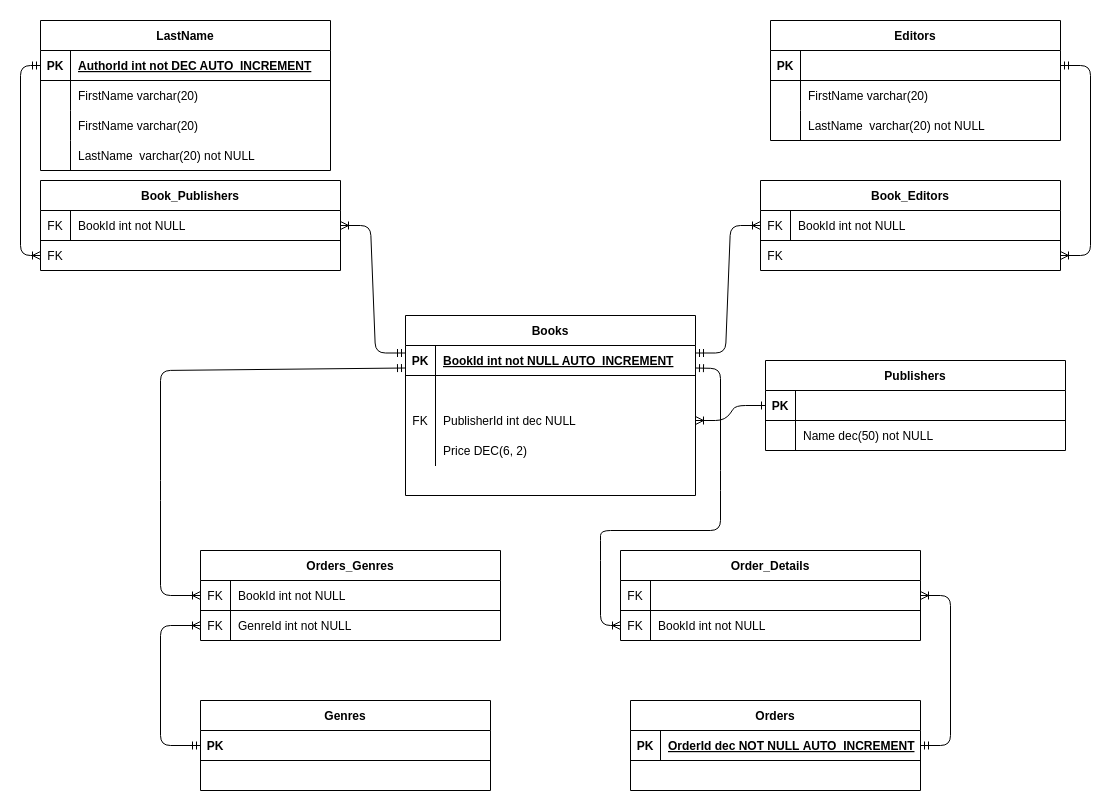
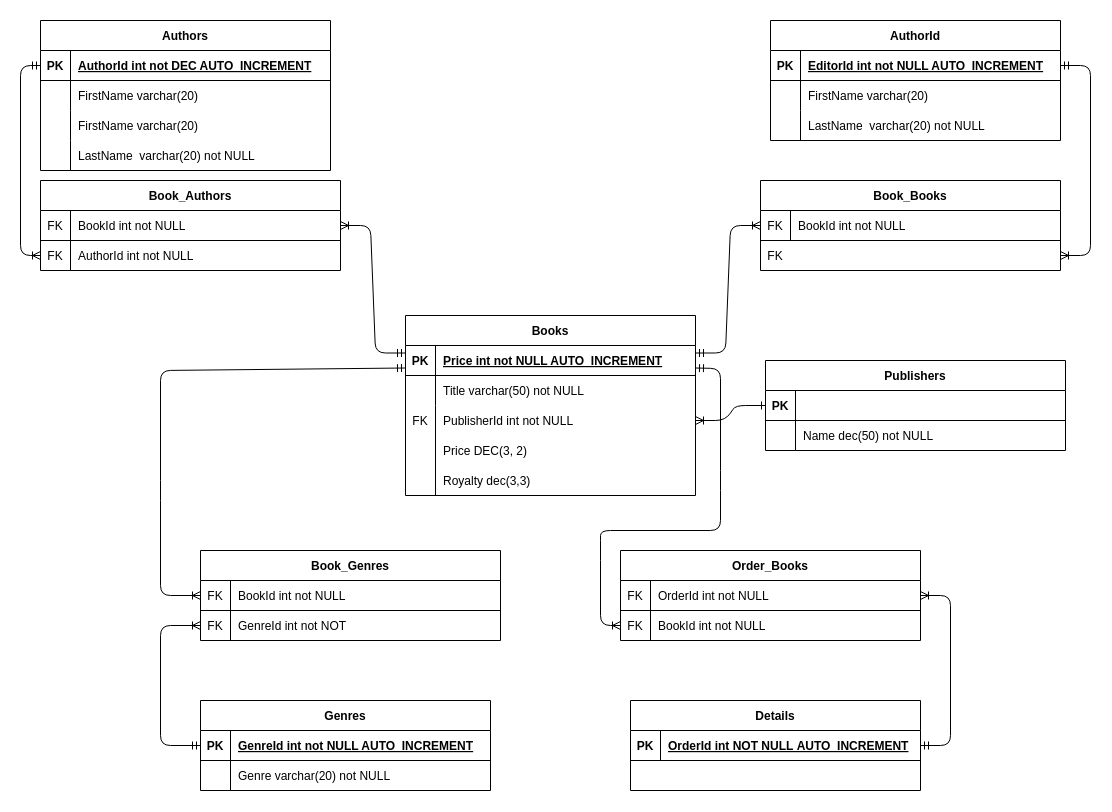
node "LastName": label "LastName" -> "Authors"
node "Editors": label "Editors" -> "AuthorId"
node "EditorId int not NULL AUTO_INCREMENT": added
node "Book_Publishers": label "Book_Publishers" -> "Book_Authors"
node "Book_Editors": label "Book_Editors" -> "Book_Books"
node "AuthorId int not NULL": added
node "BookId int not NULL AUTO_INCREMENT": label "BookId int not NULL AUTO_INCREMENT" -> "Price int not NULL AUTO_INCREMENT"
node "Title varchar(50) not NULL": added
node "PublisherId int dec NULL": label "PublisherId int dec NULL" -> "PublisherId int not NULL"
node "Price DEC(6, 2)": label "Price DEC(6, 2)" -> "Price DEC(3, 2)"
node "Royalty dec(3,3)": added
node "Orders_Genres": label "Orders_Genres" -> "Book_Genres"
node "Order_Details": label "Order_Details" -> "Order_Books"
node "OrderId int not NULL": added
node "GenreId int not NULL": label "GenreId int not NULL" -> "GenreId int not NOT"
node "Orders": label "Orders" -> "Details"
node "GenreId int not NULL AUTO_INCREMENT": added
node "OrderId dec NOT NULL AUTO_INCREMENT": label "OrderId dec NOT NULL AUTO_INCREMENT" -> "OrderId int NOT NULL AUTO_INCREMENT"
node "Genre varchar(20) not NULL": added
